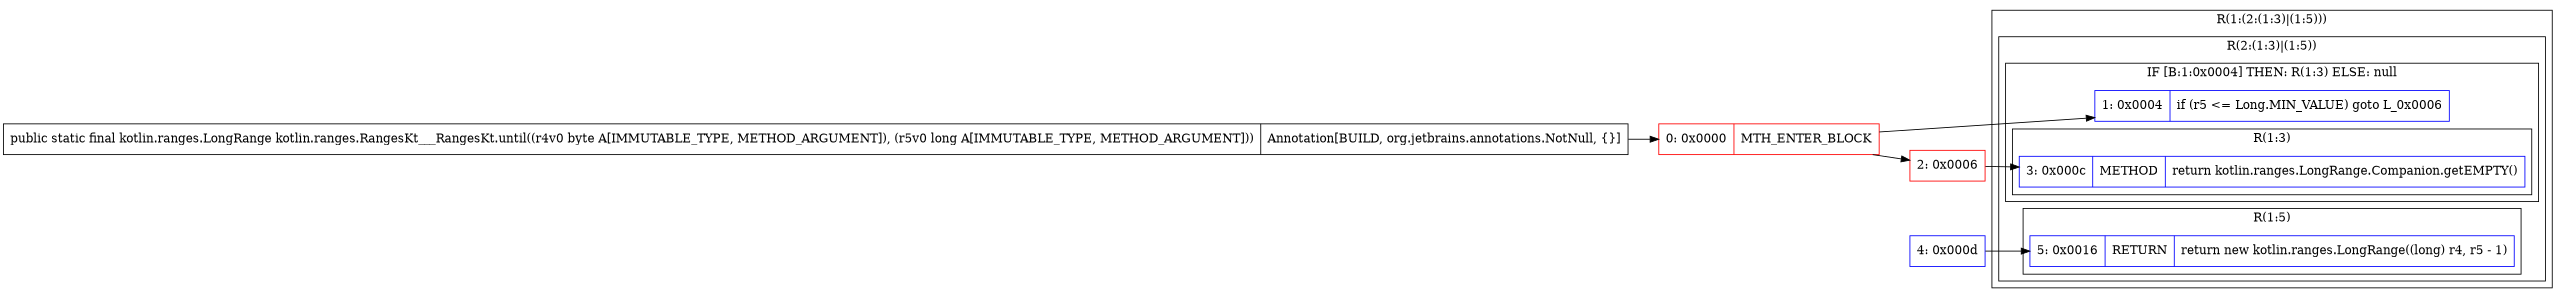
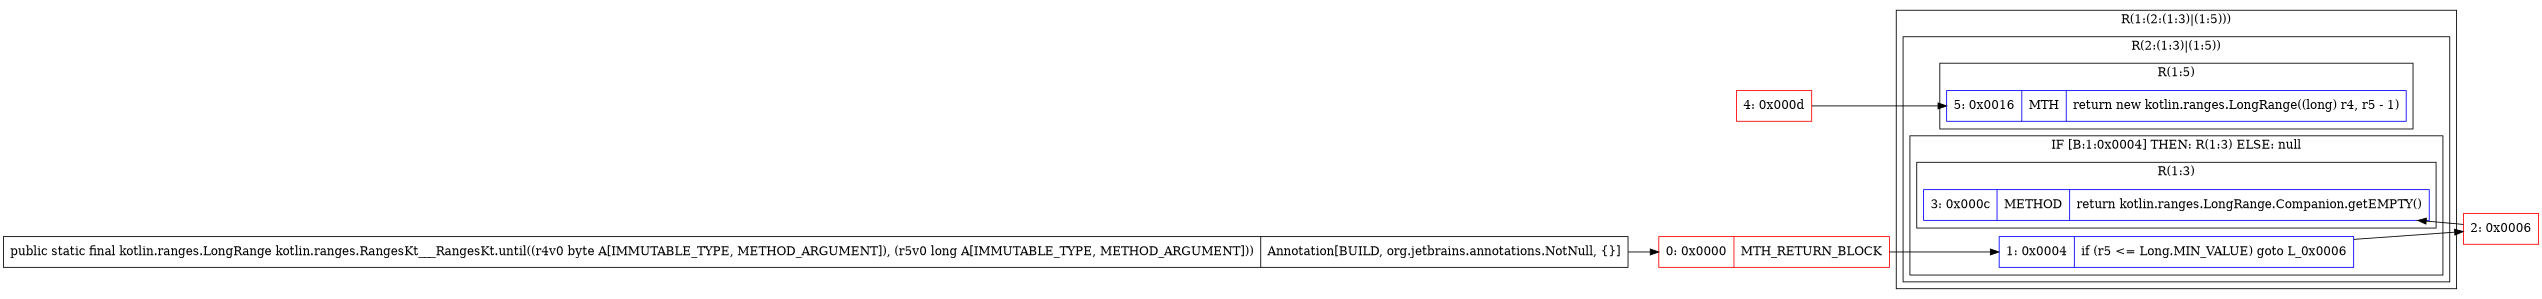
node "0: 0x0000": text "MTH_ENTER_BLOCK" -> "MTH_RETURN_BLOCK"
edge "0: 0x0000" -> "2: 0x0006": now "1: 0x0004" -> "2: 0x0006"
node "4: 0x000d": color blue -> red
node "5: 0x0016": text "RETURN" -> "MTH"
